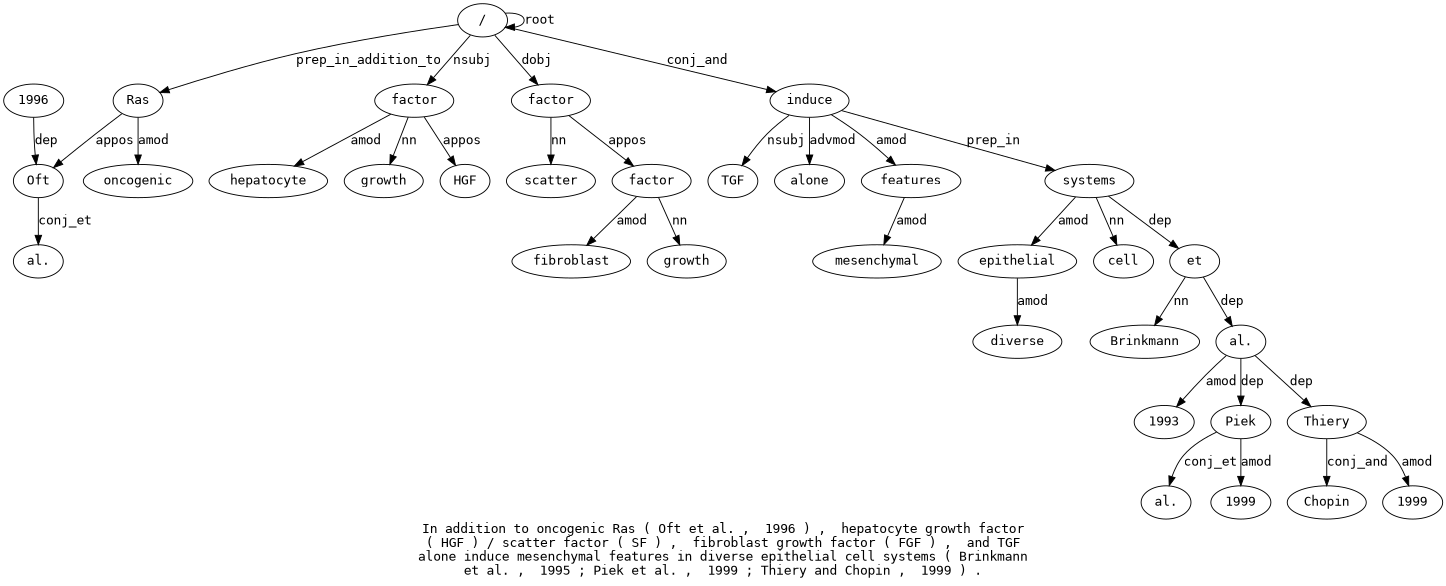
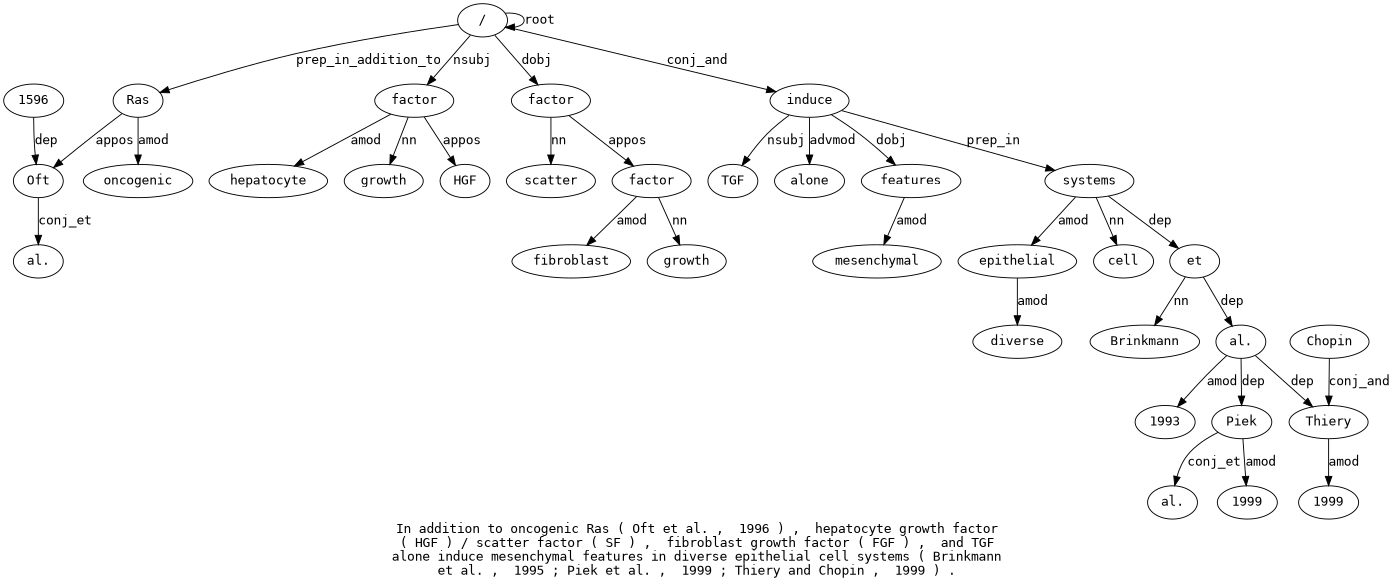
node "1996": label "1996" -> "1596"
edge "induce" -> "features": label "amod" -> "dobj"
edge "Thiery" -> "Chopin": reversed
